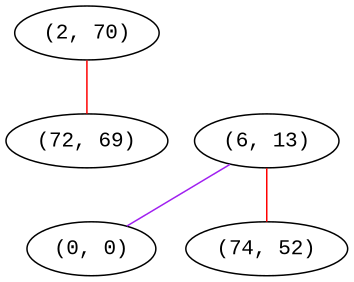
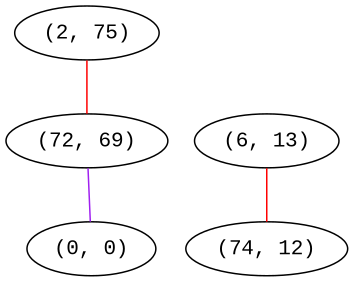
node "(2, 70)": label "(2, 70)" -> "(2, 75)"
edge "(6, 13)" -- "(0, 0)": now "(72, 69)" -- "(0, 0)"
node "(74, 52)": label "(74, 52)" -> "(74, 12)"
